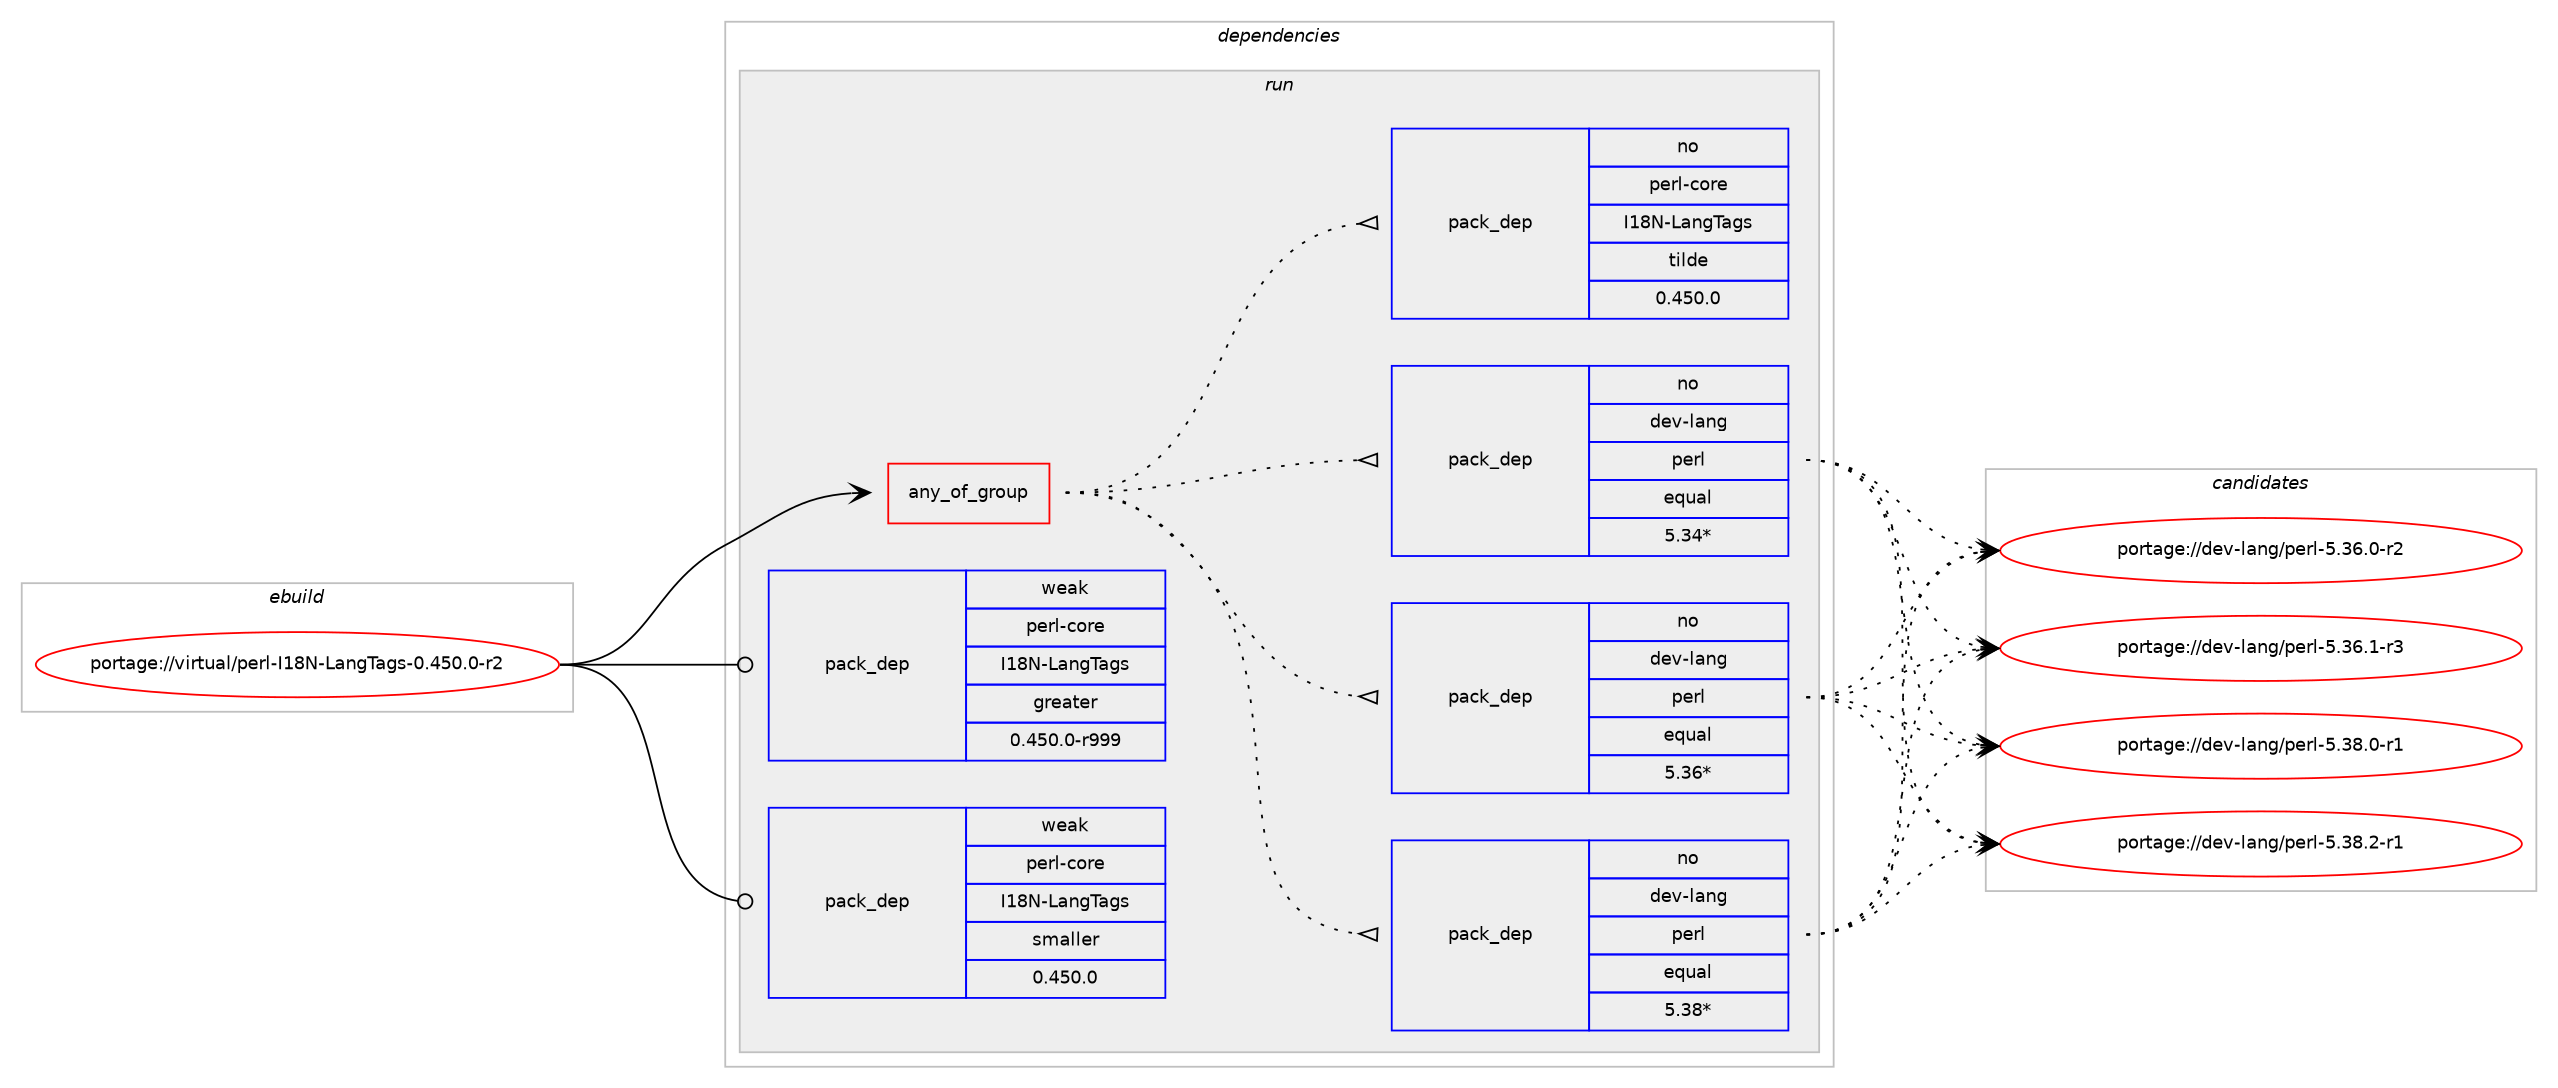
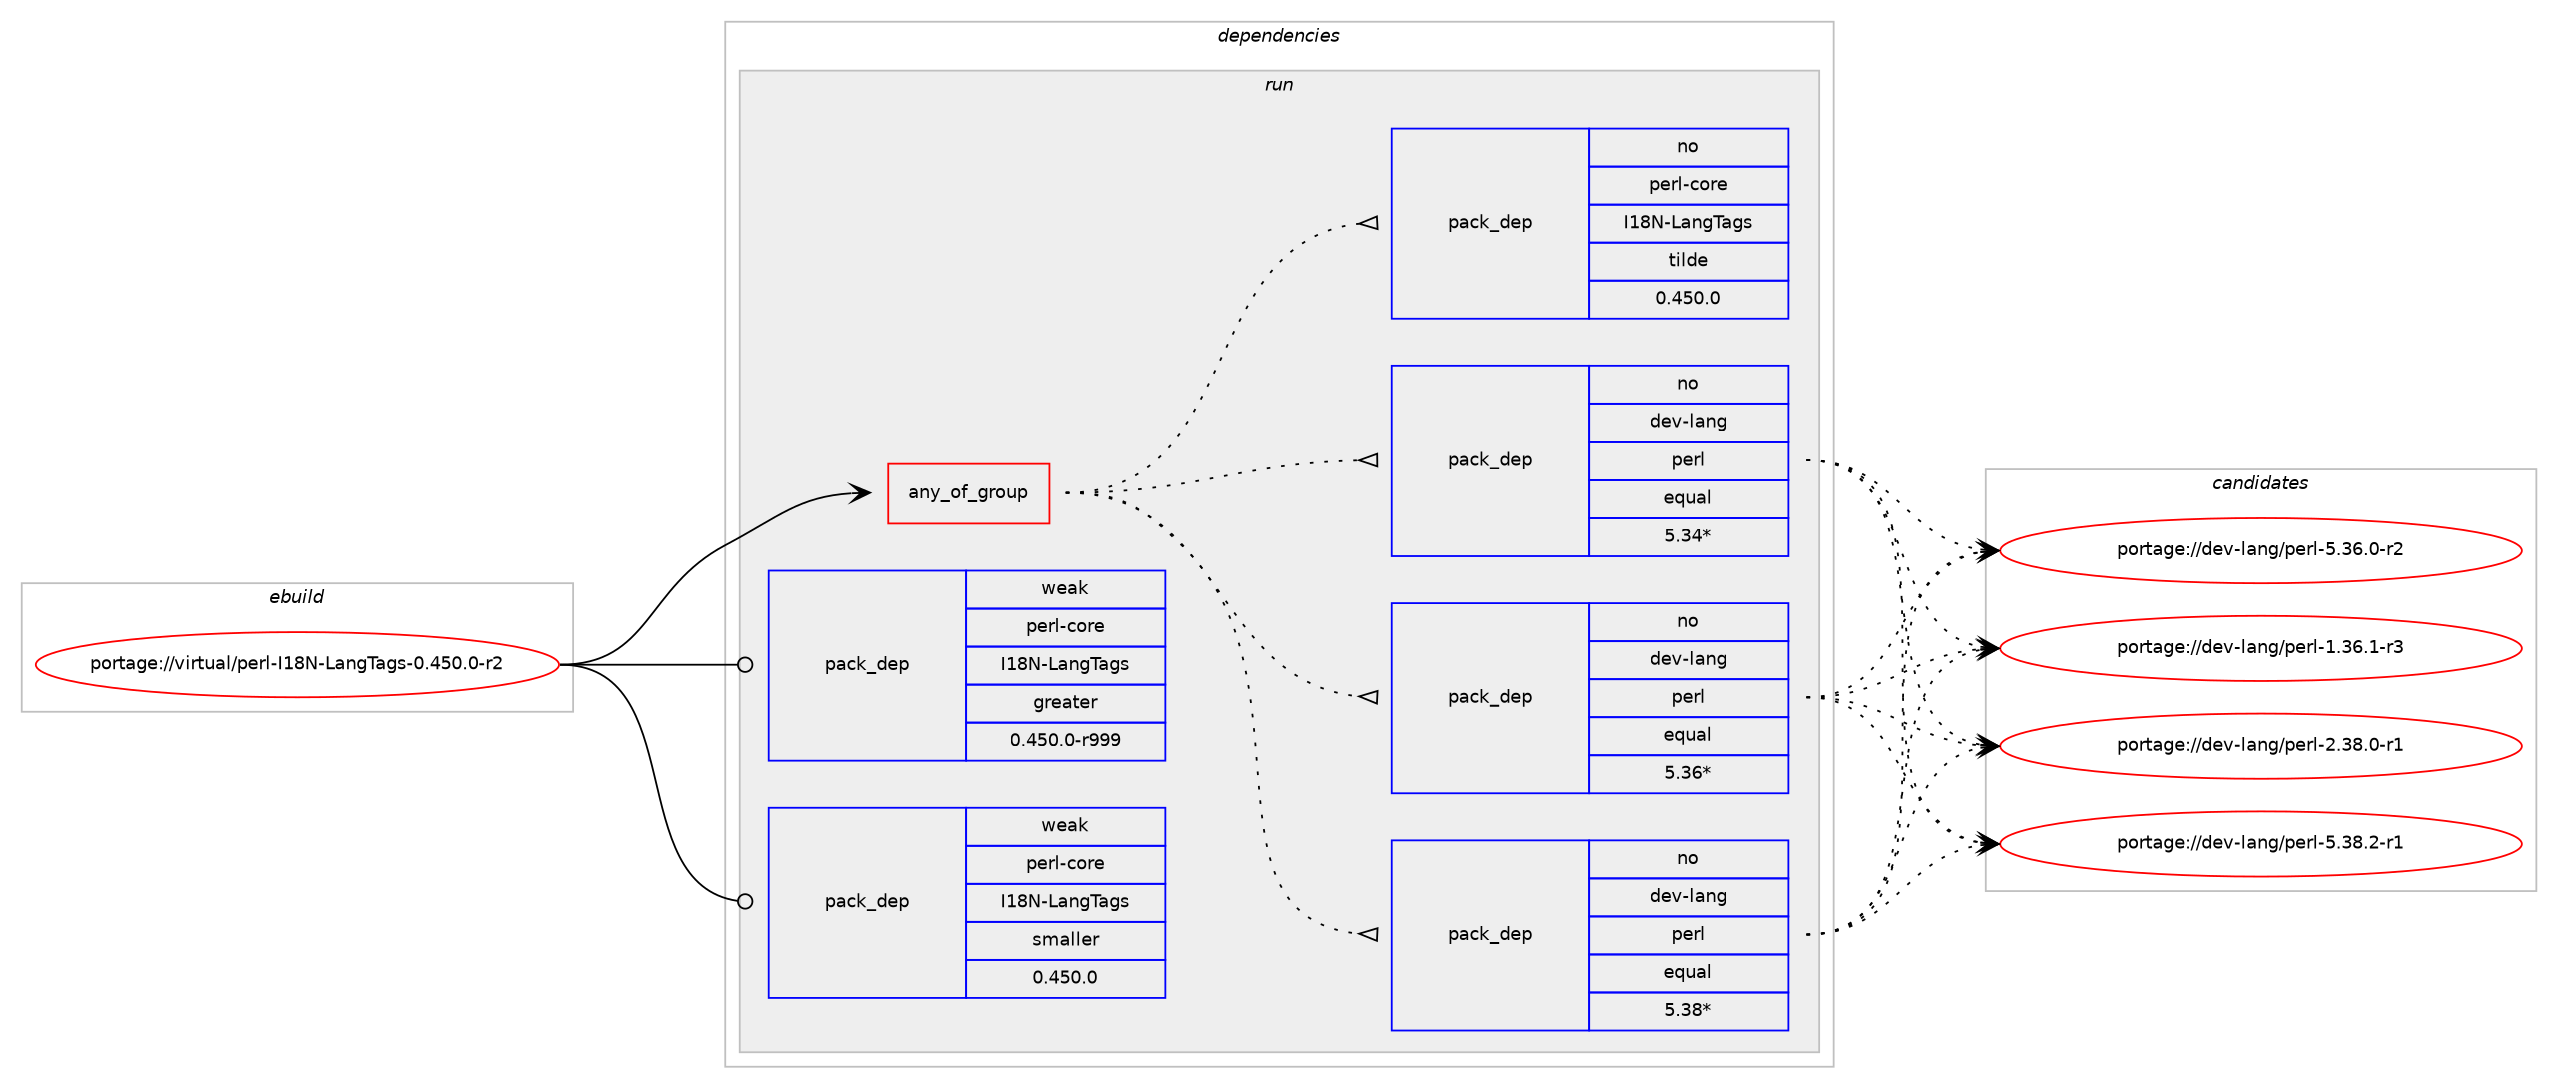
node "portage://dev-lang/perl-5.36.1-r3": label "portage://dev-lang/perl-5.36.1-r3" -> "portage://dev-lang/perl-1.36.1-r3"
node "portage://dev-lang/perl-5.38.0-r1": label "portage://dev-lang/perl-5.38.0-r1" -> "portage://dev-lang/perl-2.38.0-r1"
